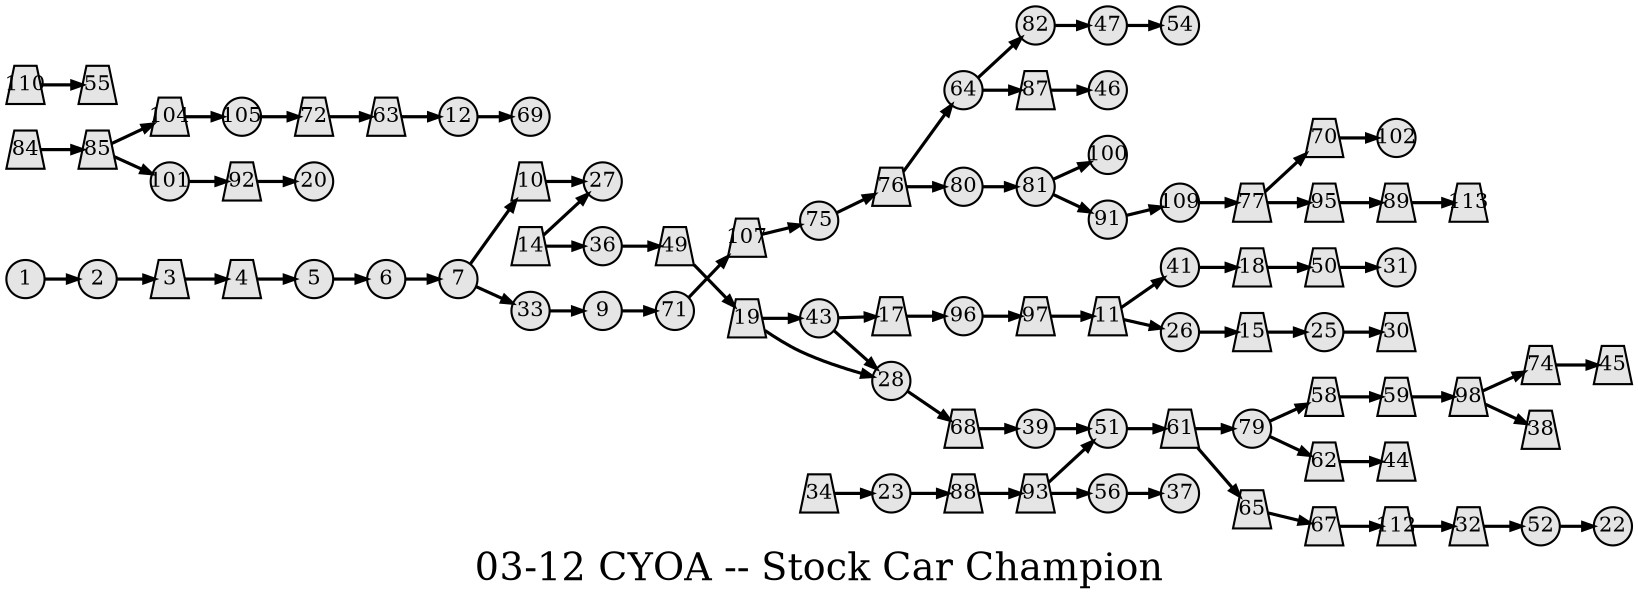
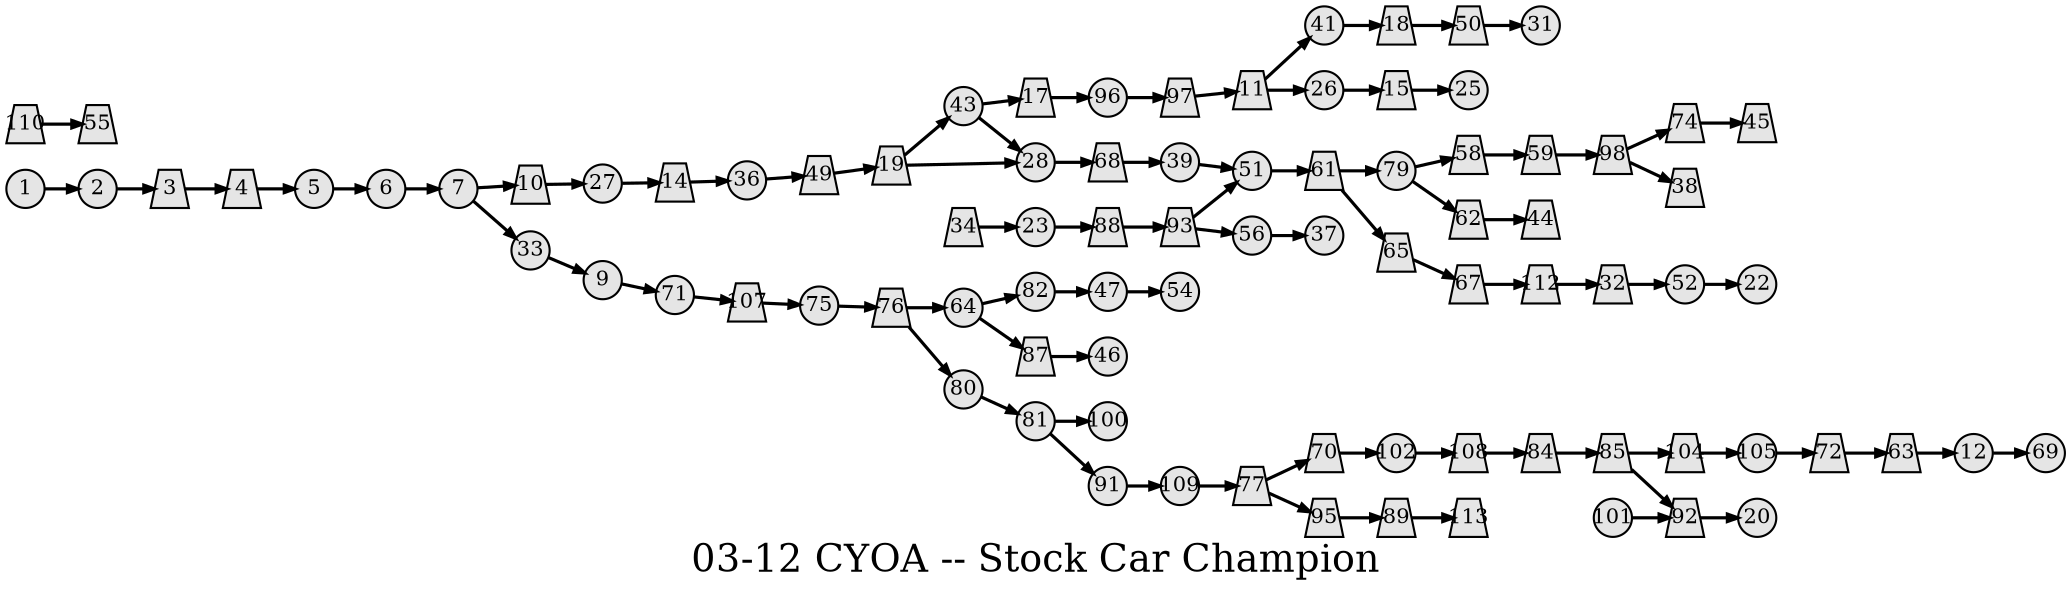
edge "85" -> "101": now "85" -> "92"
edge "14" -> "27": reversed
node "30": removed
node "108": added
